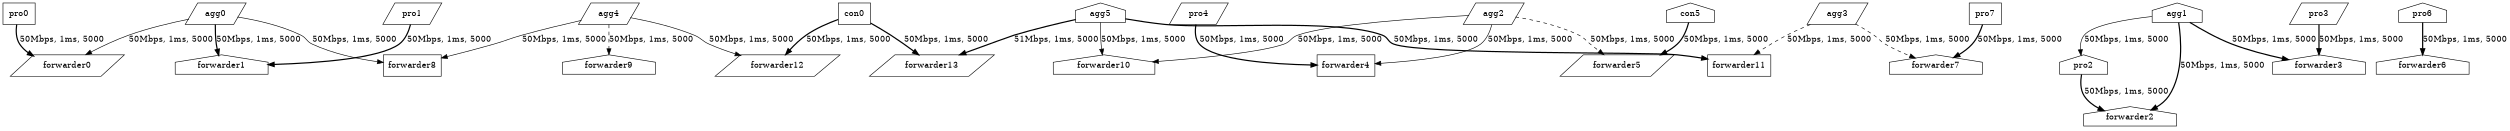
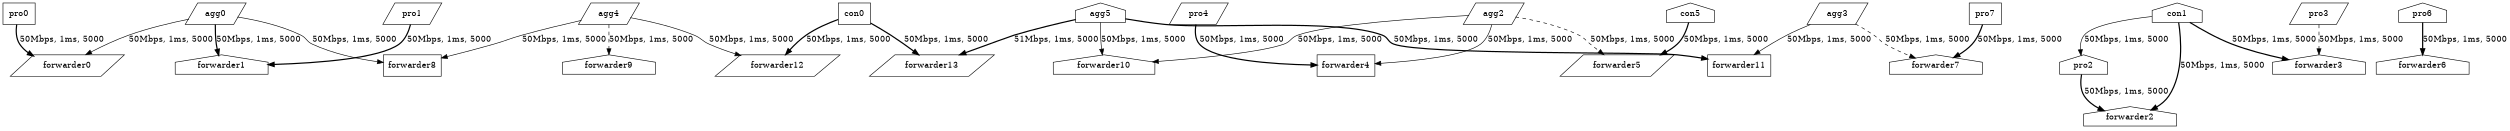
node "agg1": label "agg1" -> "con1"
edge "agg3" -> "forwarder11": style dashed -> solid
edge "pro3" -> "forwarder3": style bold -> dashed
